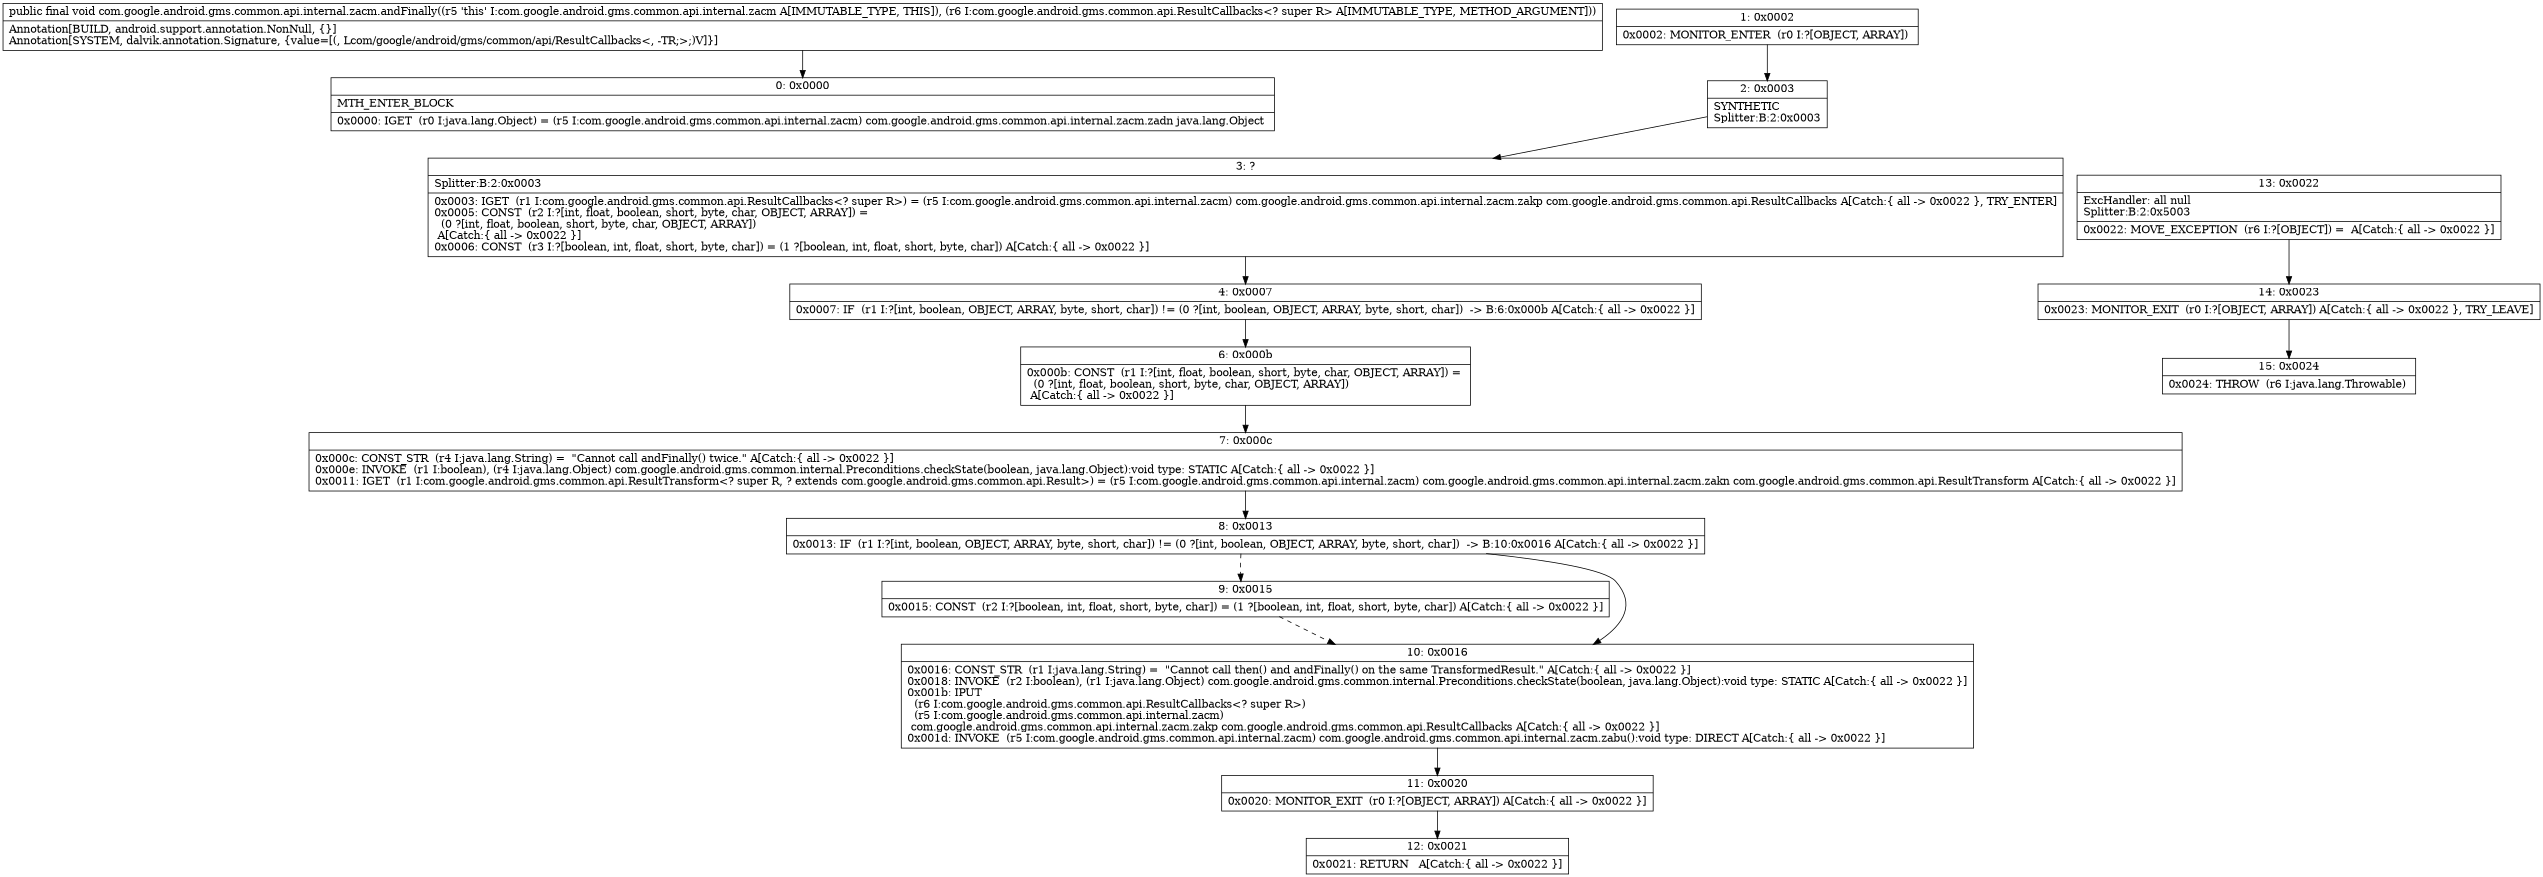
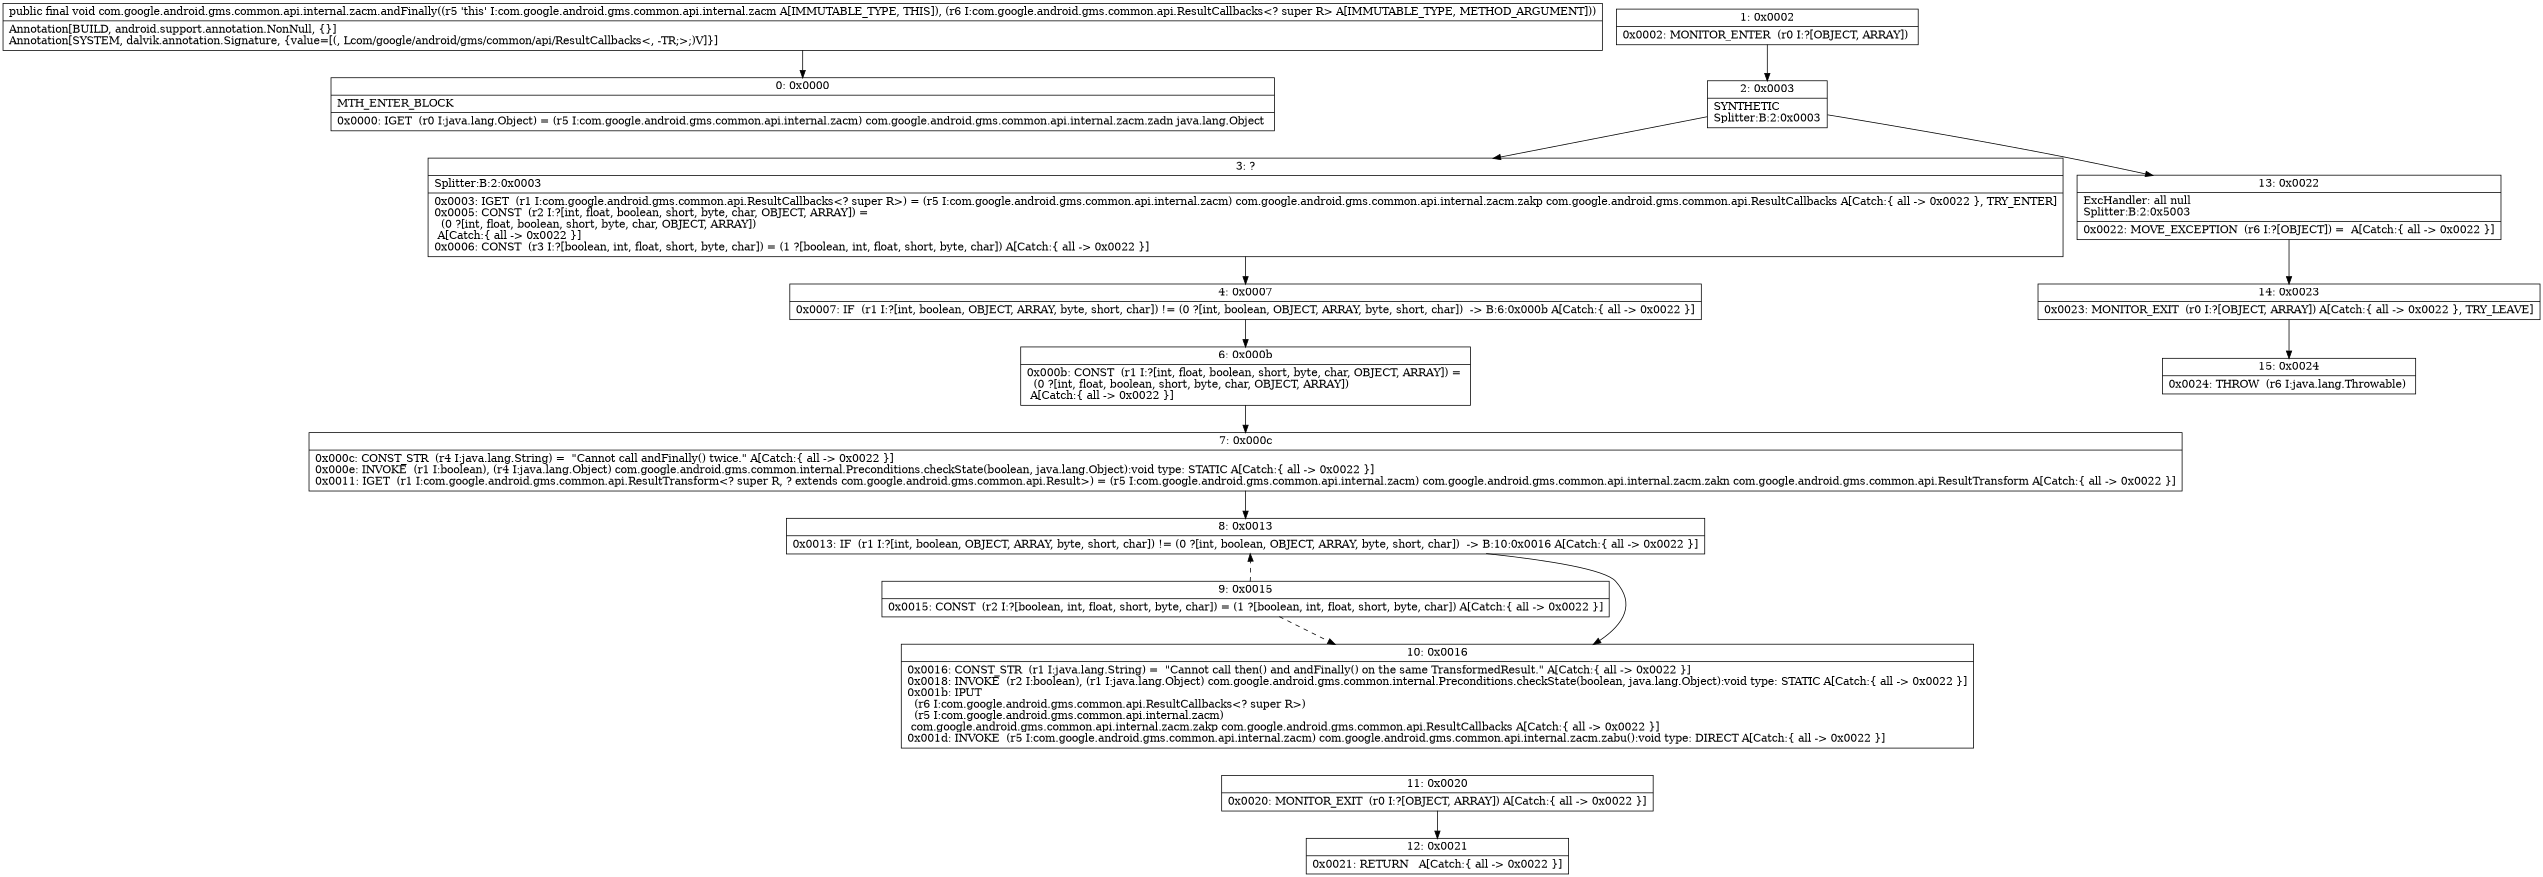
edge "2: 0x0003" -> "13: 0x0022": added
edge "8: 0x0013" -> "9: 0x0015": reversed
edge "10: 0x0016" -> "11: 0x0020": removed
